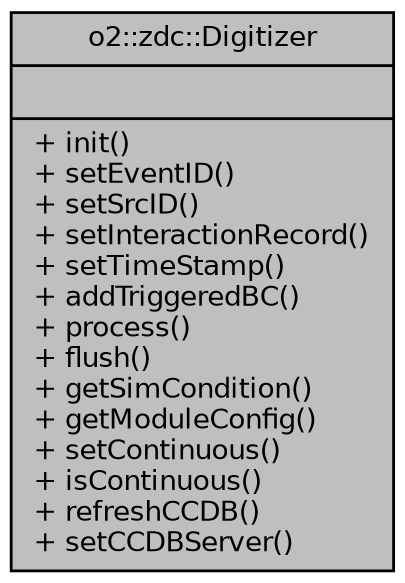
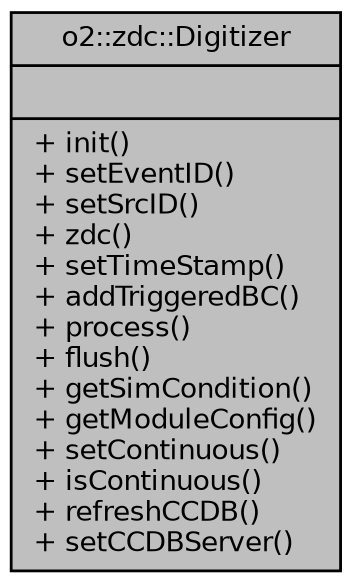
node "o2::zdc::Digitizer": text "+ setInteractionRecord()" -> "+ zdc()"
